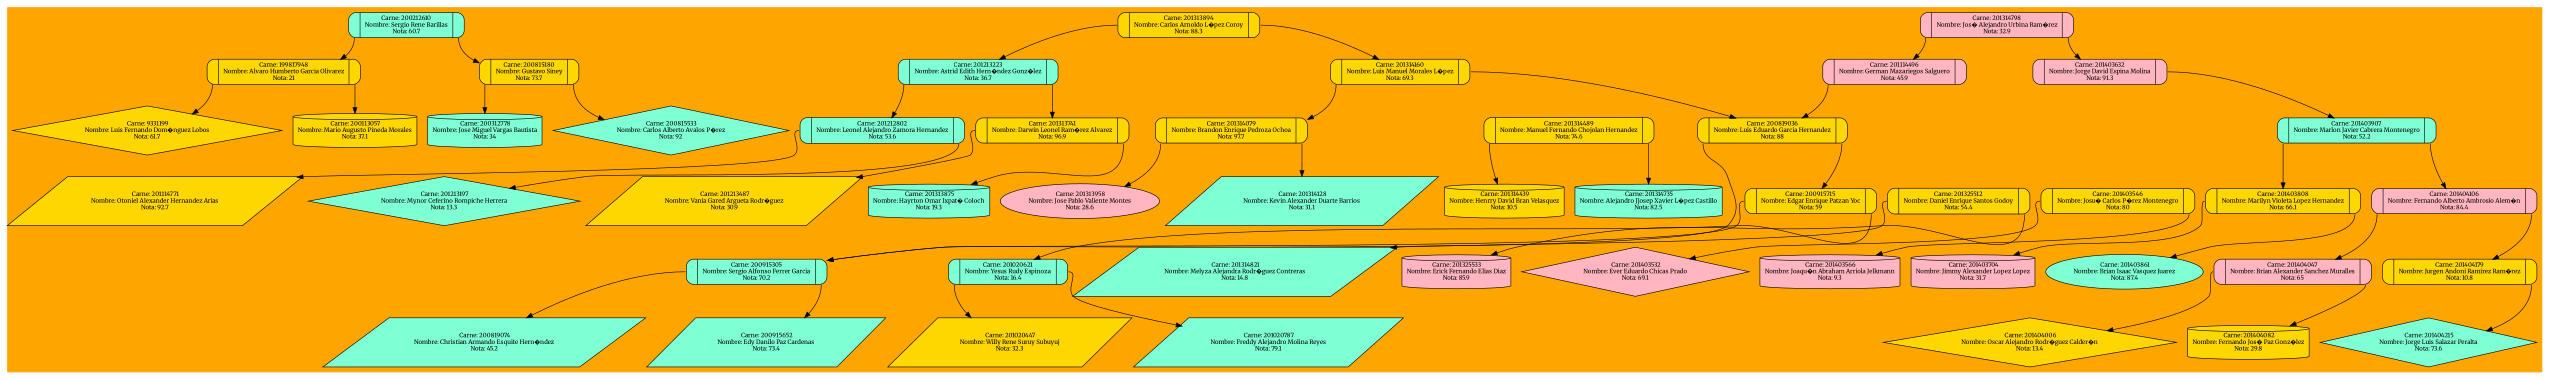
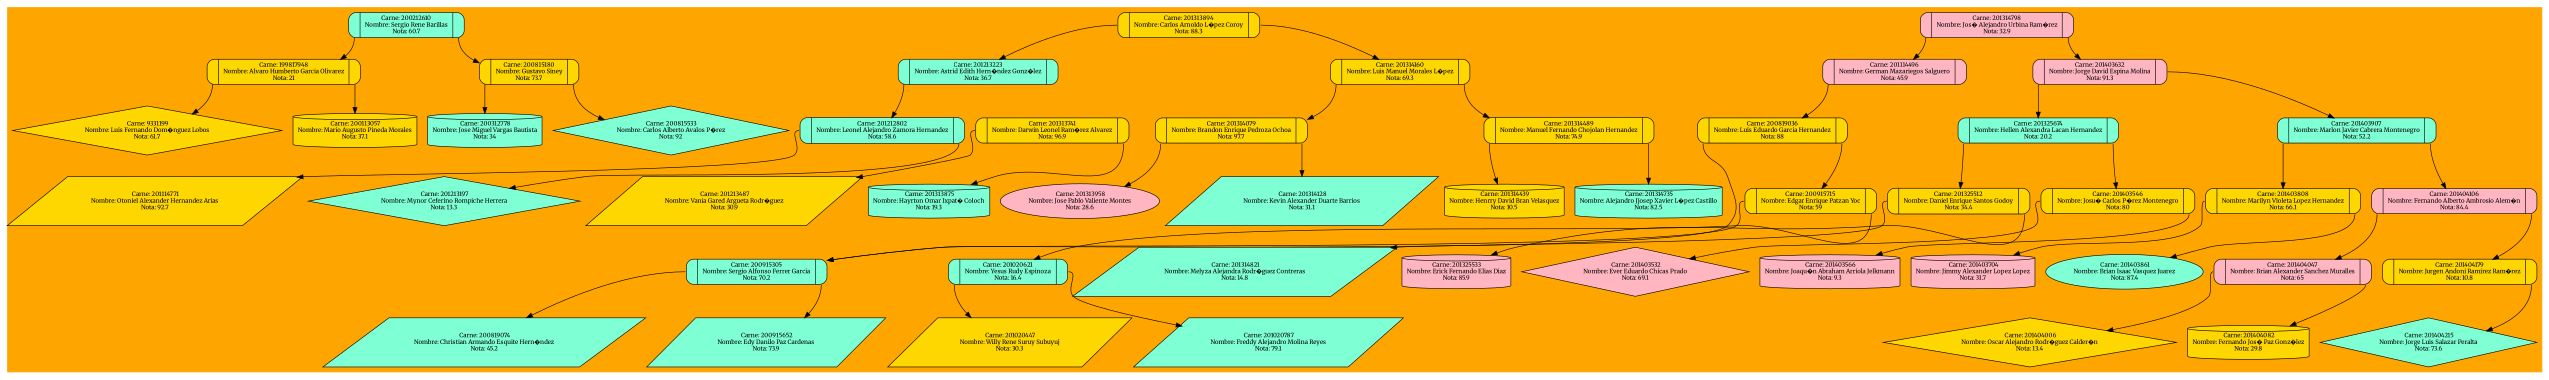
edge "Carne: 201314160" -> "Carne: 200819036": now "Carne: 201314160" -> "Carne: 201314489"
edge "Carne: 201213223" -> "Carne: 201313741": removed
node "Carne: 201325674": added
node "Carne: 201212802": text "Nota: 53.6" -> "Nota: 58.6"
node "Carne: 201314489": text "Nota: 74.6" -> "Nota: 74.9"
node "Carne: 201325512": text "Nota: 54.4" -> "Nota: 34.4"
node "Carne: 200915652 Nombre: Edy Danilo Paz Cardenas Nota: 73.4": label "Carne: 200915652 Nombre: Edy Danilo Paz Cardenas Nota: 73.4" -> "Carne: 200915652 Nombre: Edy Danilo Paz Cardenas Nota: 73.9"
node "Carne: 201020447 Nombre: Willy Rene Suruy Subuyuj Nota: 32.3": label "Carne: 201020447 Nombre: Willy Rene Suruy Subuyuj Nota: 32.3" -> "Carne: 201020447 Nombre: Willy Rene Suruy Subuyuj Nota: 30.3"
